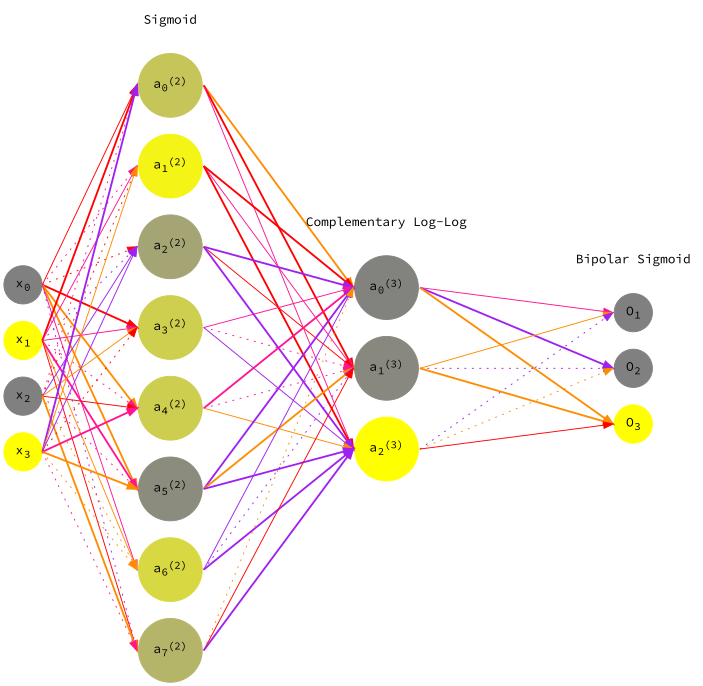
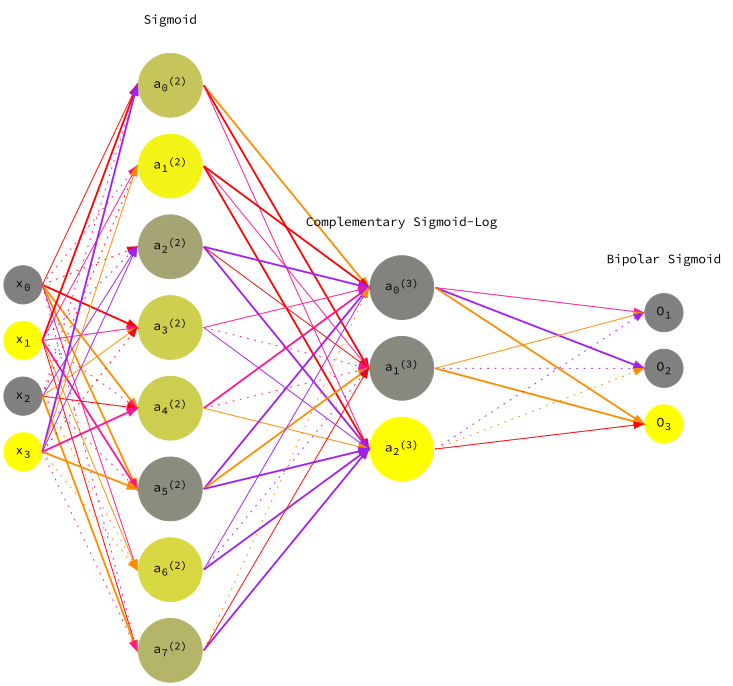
node "Complementary Log-Log": label "Complementary Log-Log" -> "Complementary Sigmoid-Log"
